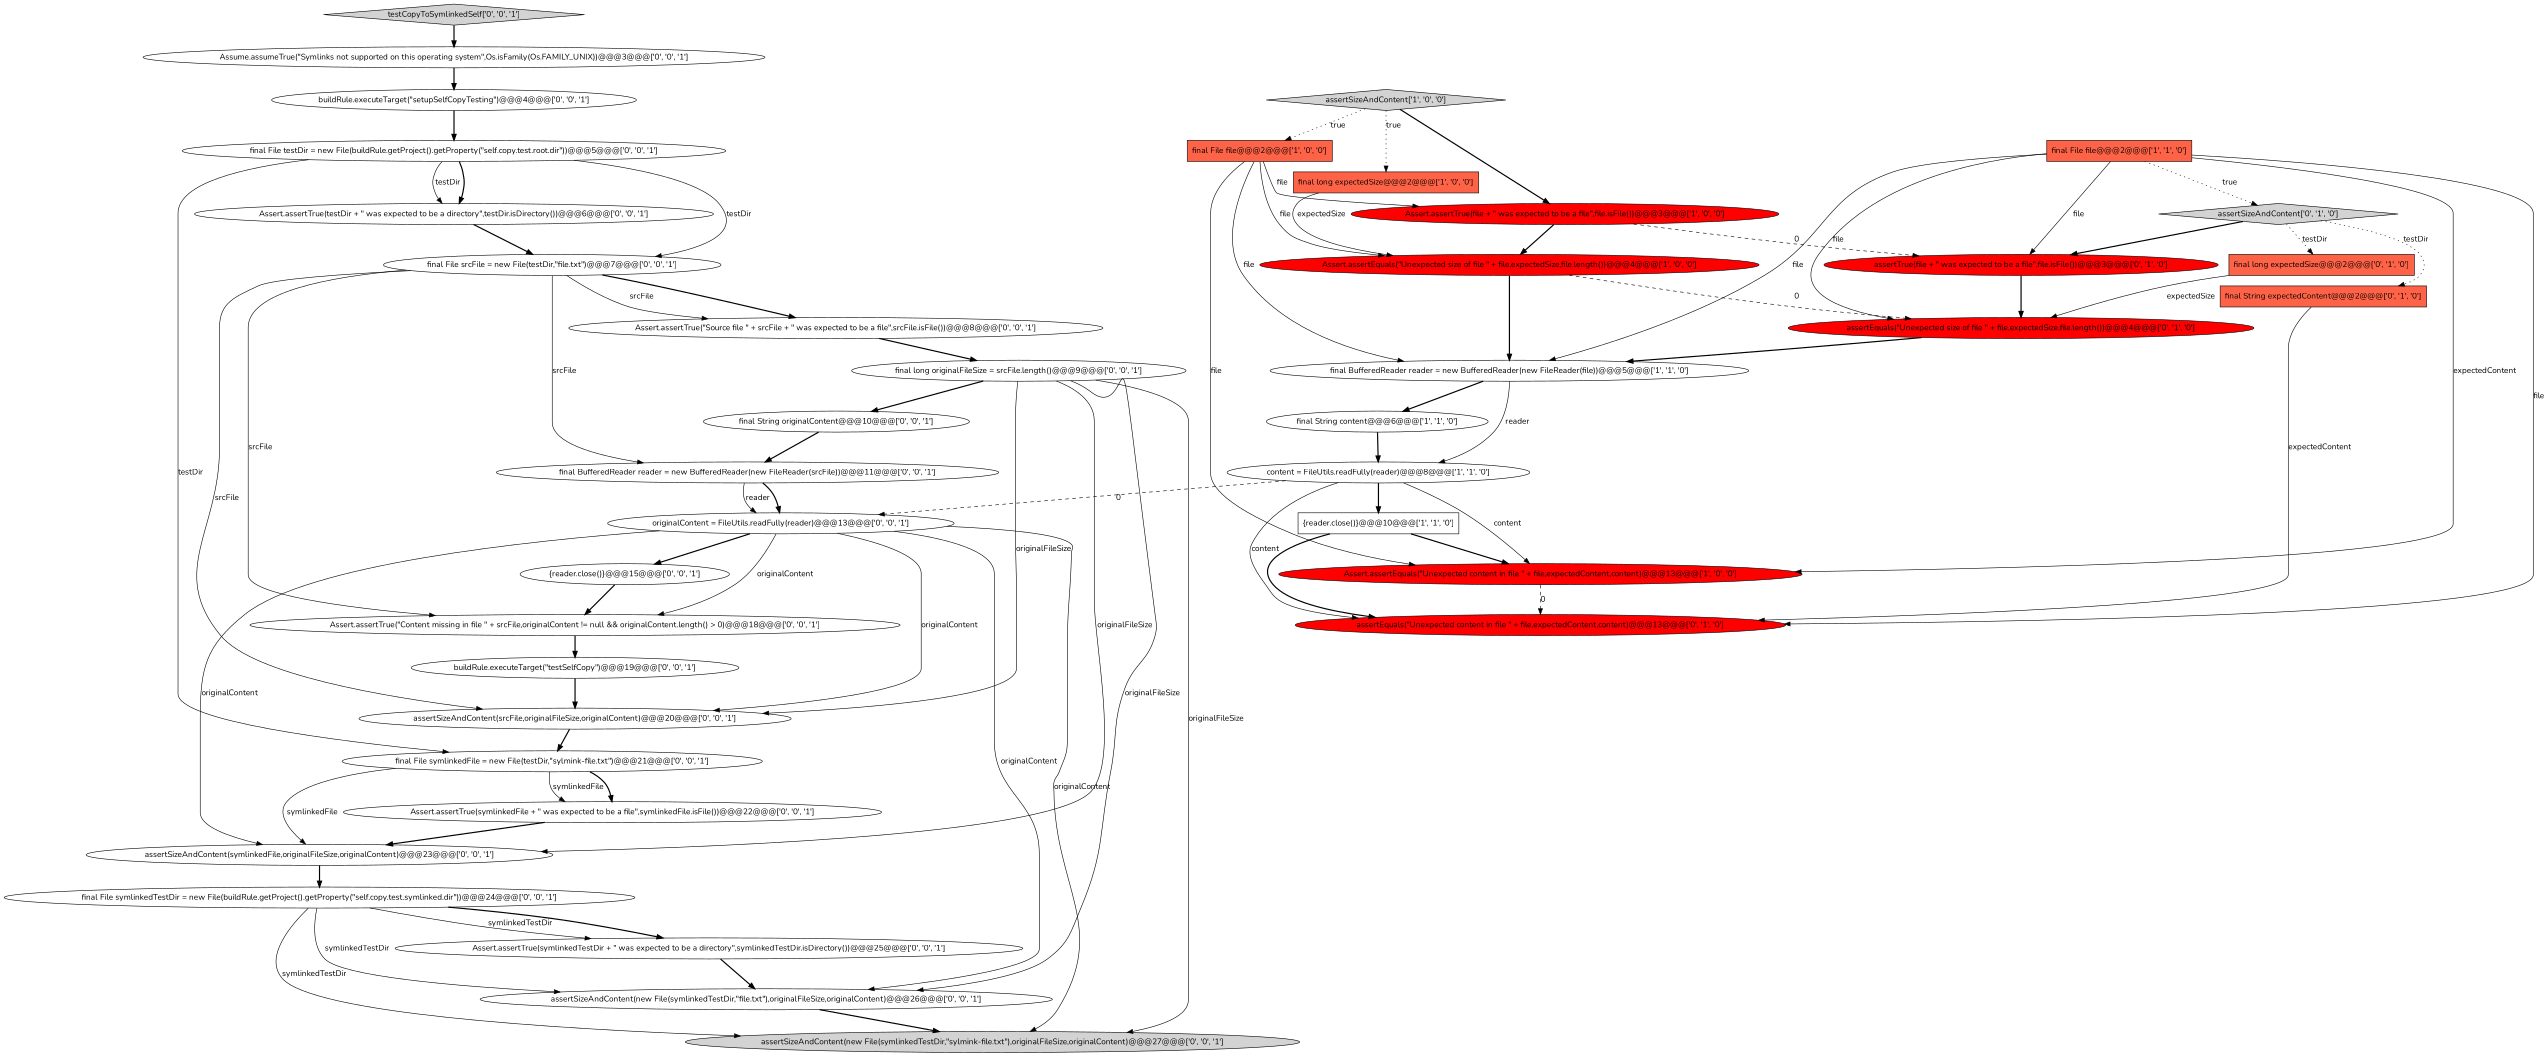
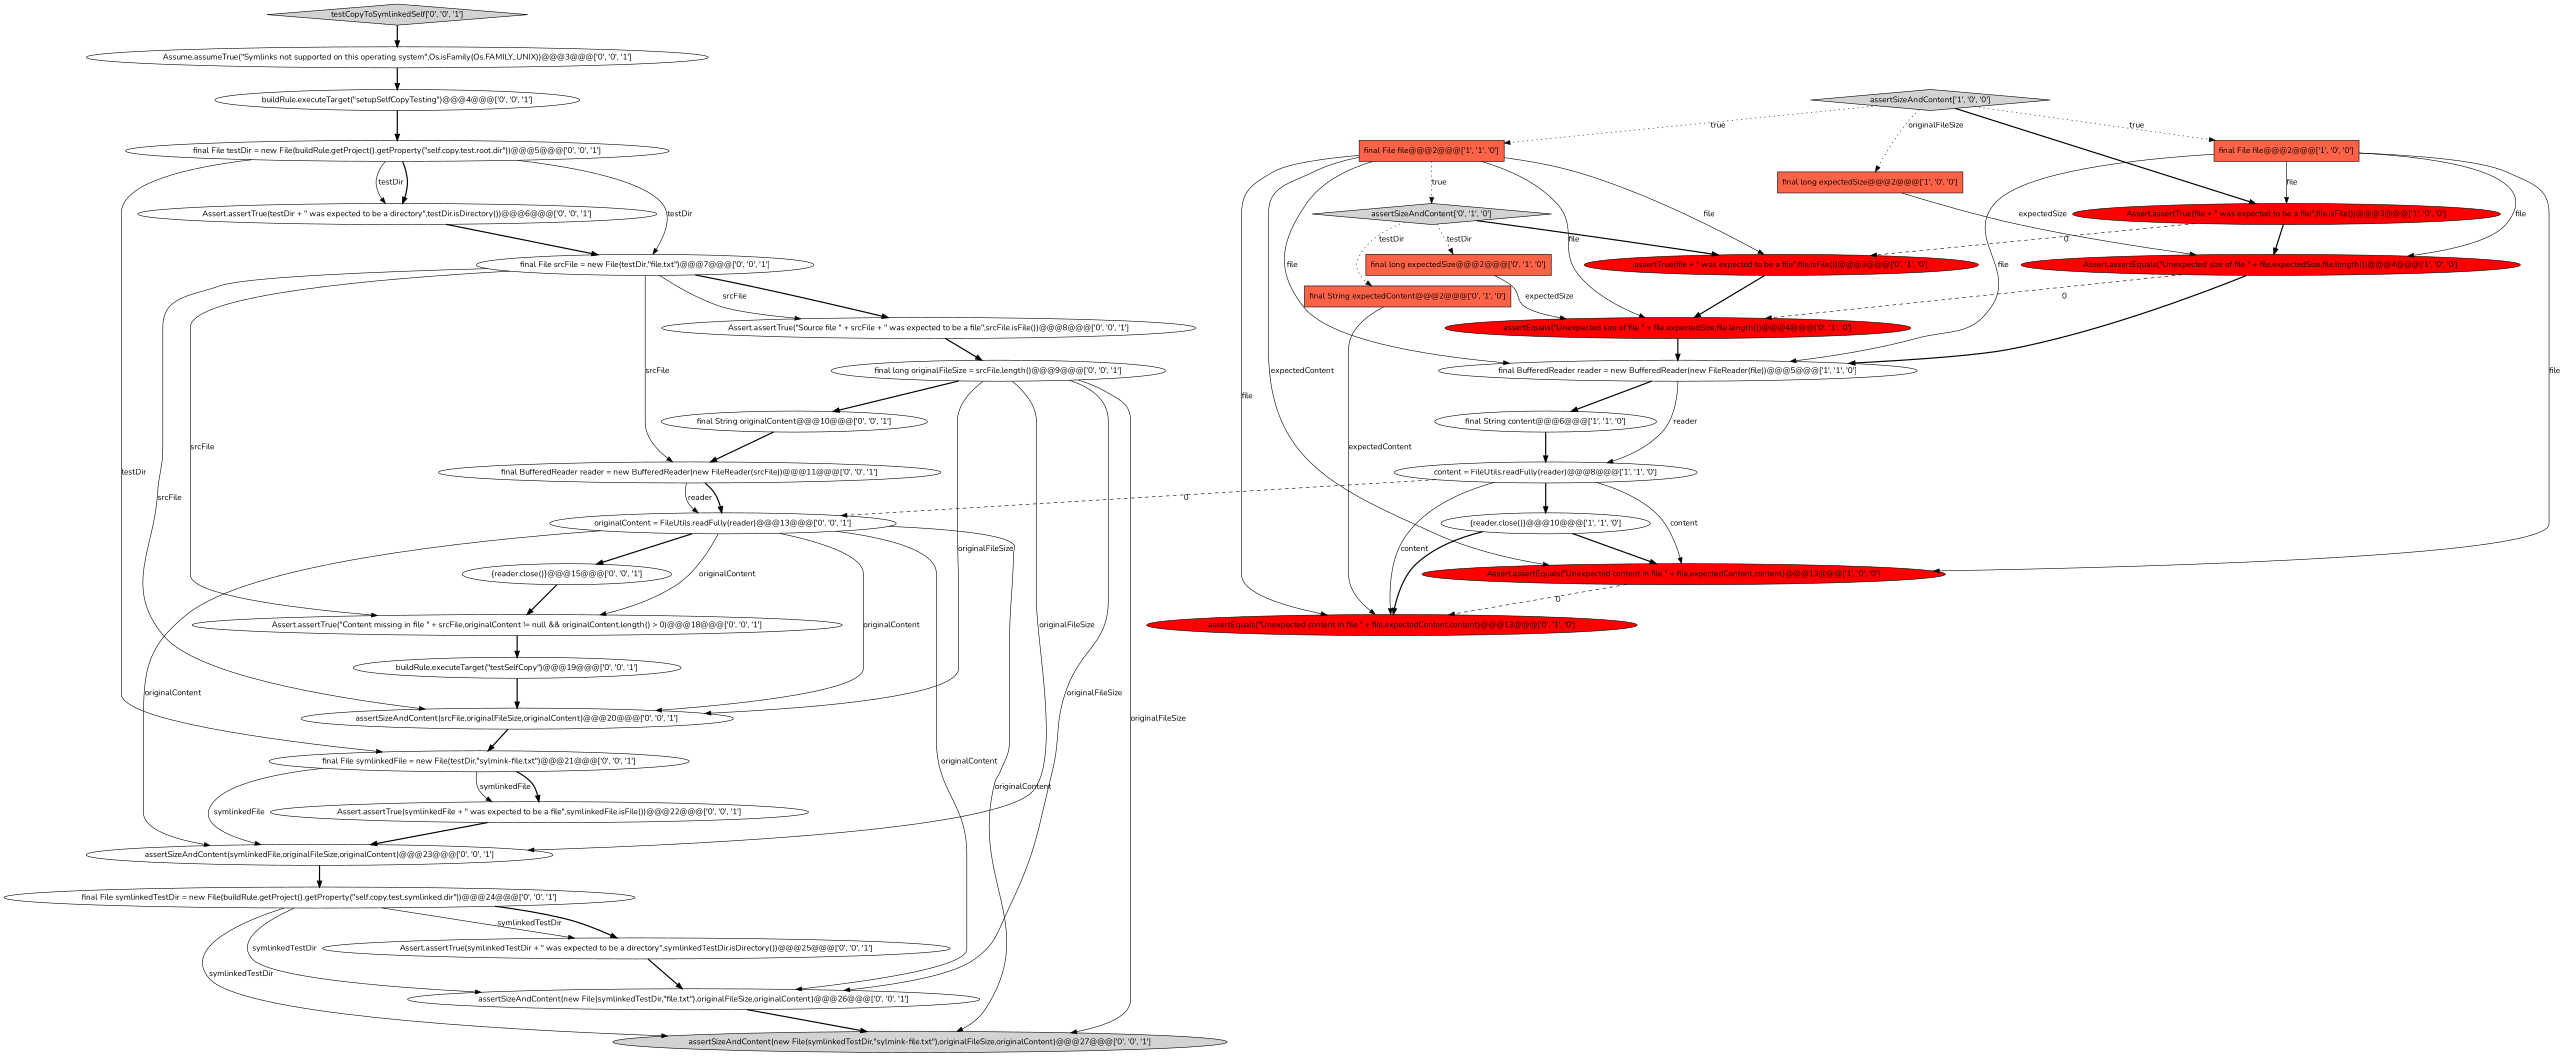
edge "assertSizeAndContent['1', '0', '0']" -> "final File file@@@2@@@['1', '1', '0']": added, label "true"
edge "assertSizeAndContent['1', '0', '0']" -> "final long expectedSize@@@2@@@['1', '0', '0']": label "true" -> "originalFileSize"
node "{reader.close()}@@@10@@@['1', '1', '0']": shape box -> ellipse
